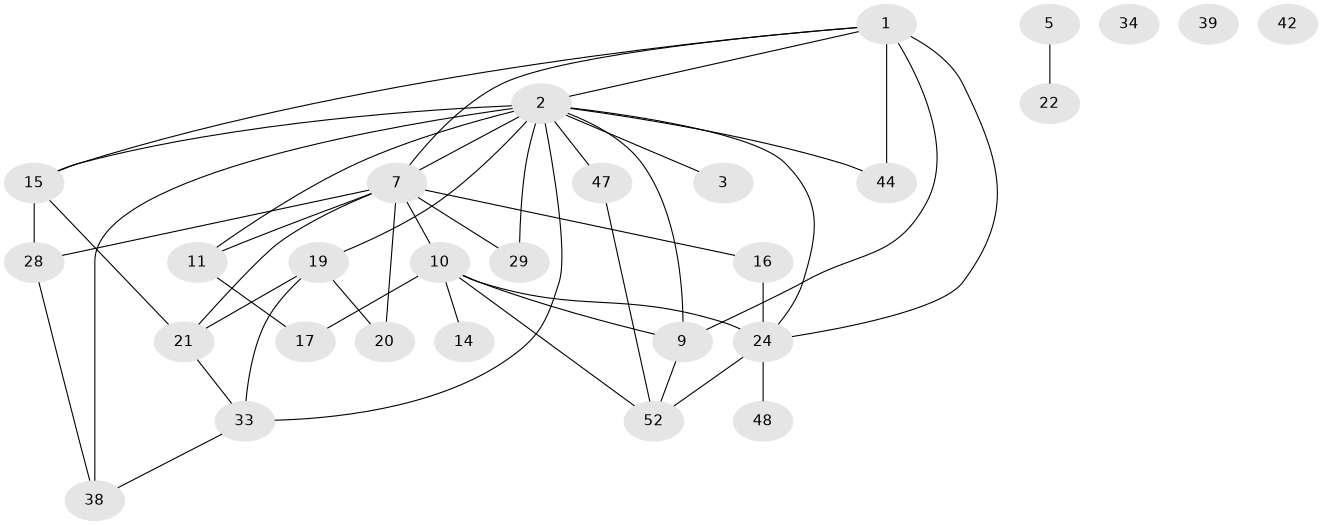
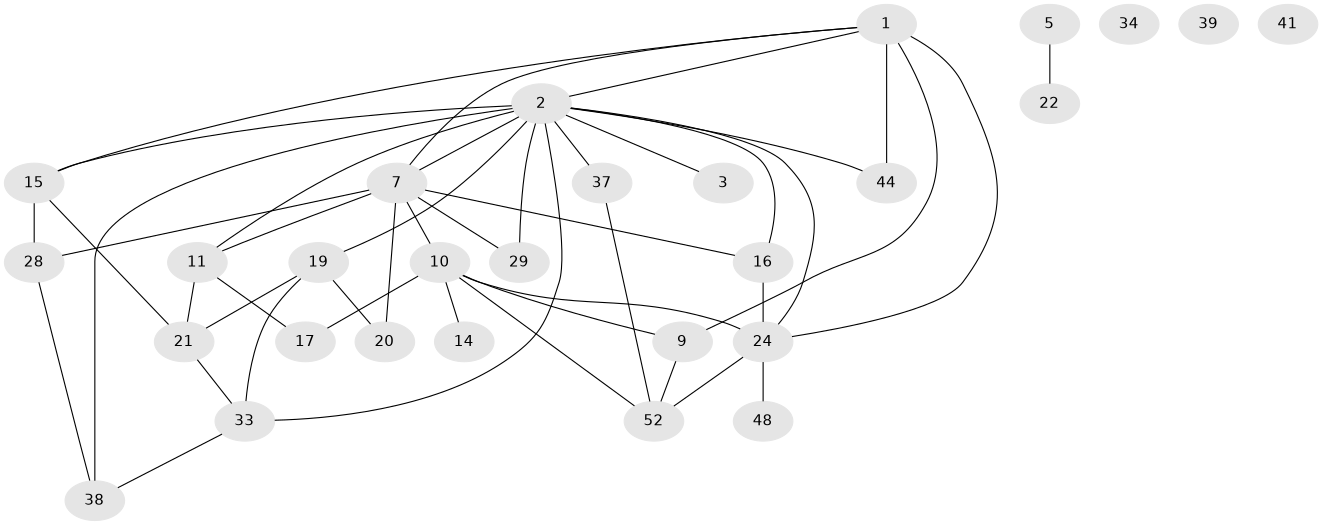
node "42": label "42" -> "41"
node "47": label "47" -> "37"
edge "2" -- "9": now "2" -- "16"
edge "7" -- "21": now "11" -- "21"
